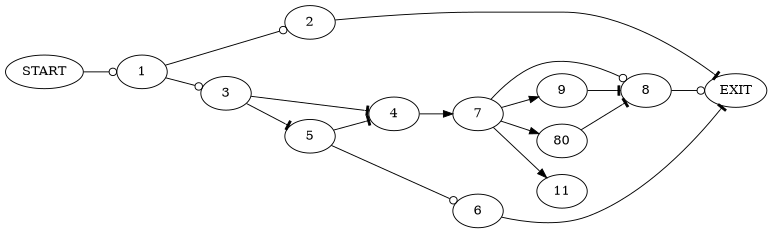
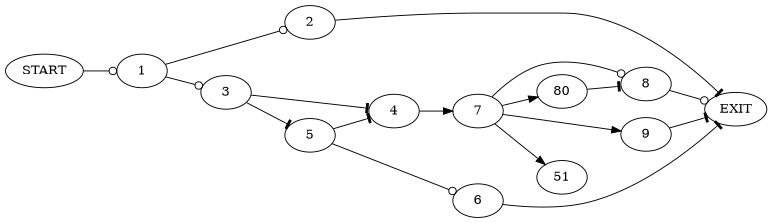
edge "9" -> "8": now "9" -> "EXIT"
node "11": label "11" -> "51"
